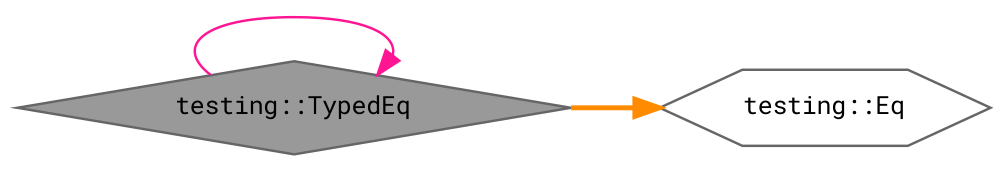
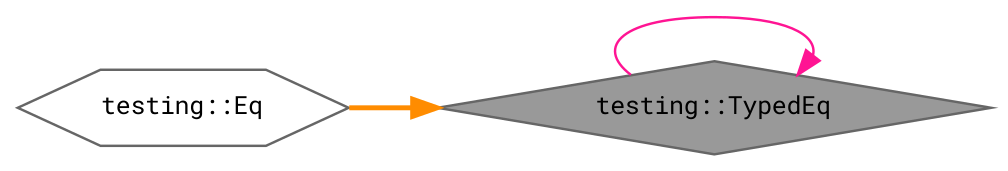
edge "testing::TypedEq" -> "testing::Eq": reversed
